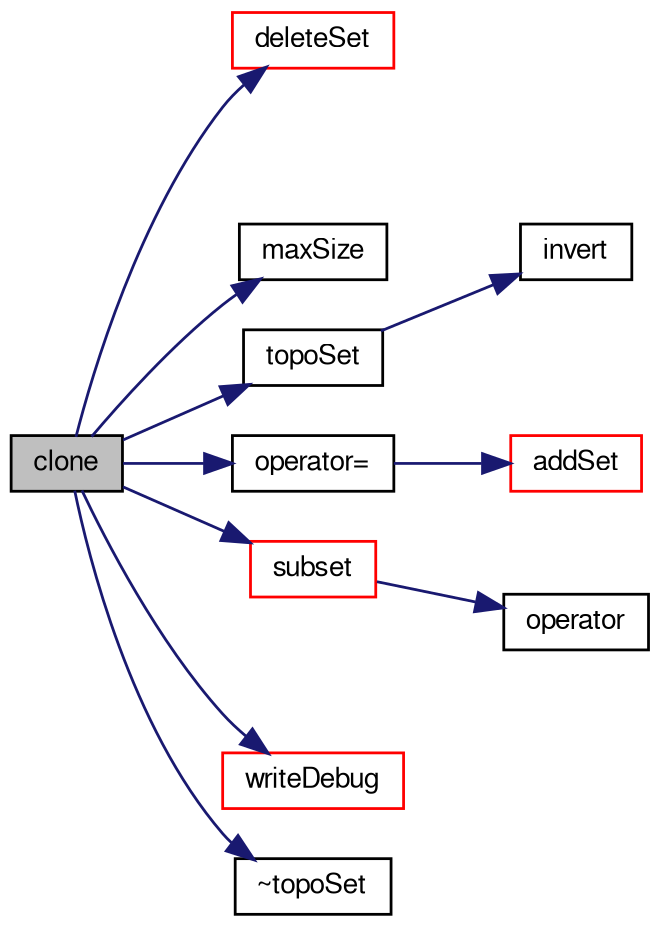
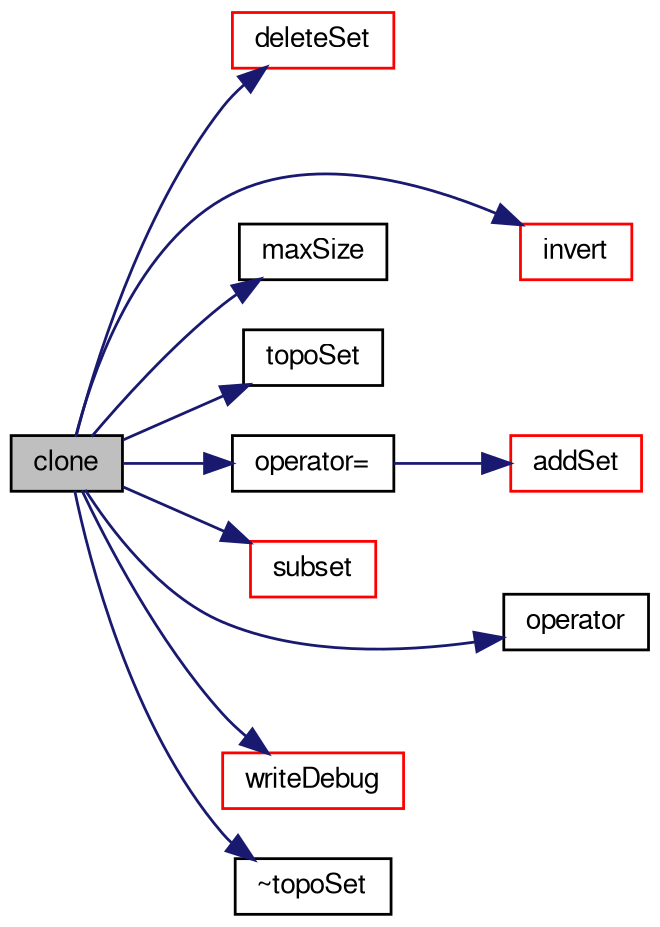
node "invert": color black -> red
edge "topoSet" -> "invert": now "clone" -> "invert"
edge "subset" -> "operator": now "clone" -> "operator"
